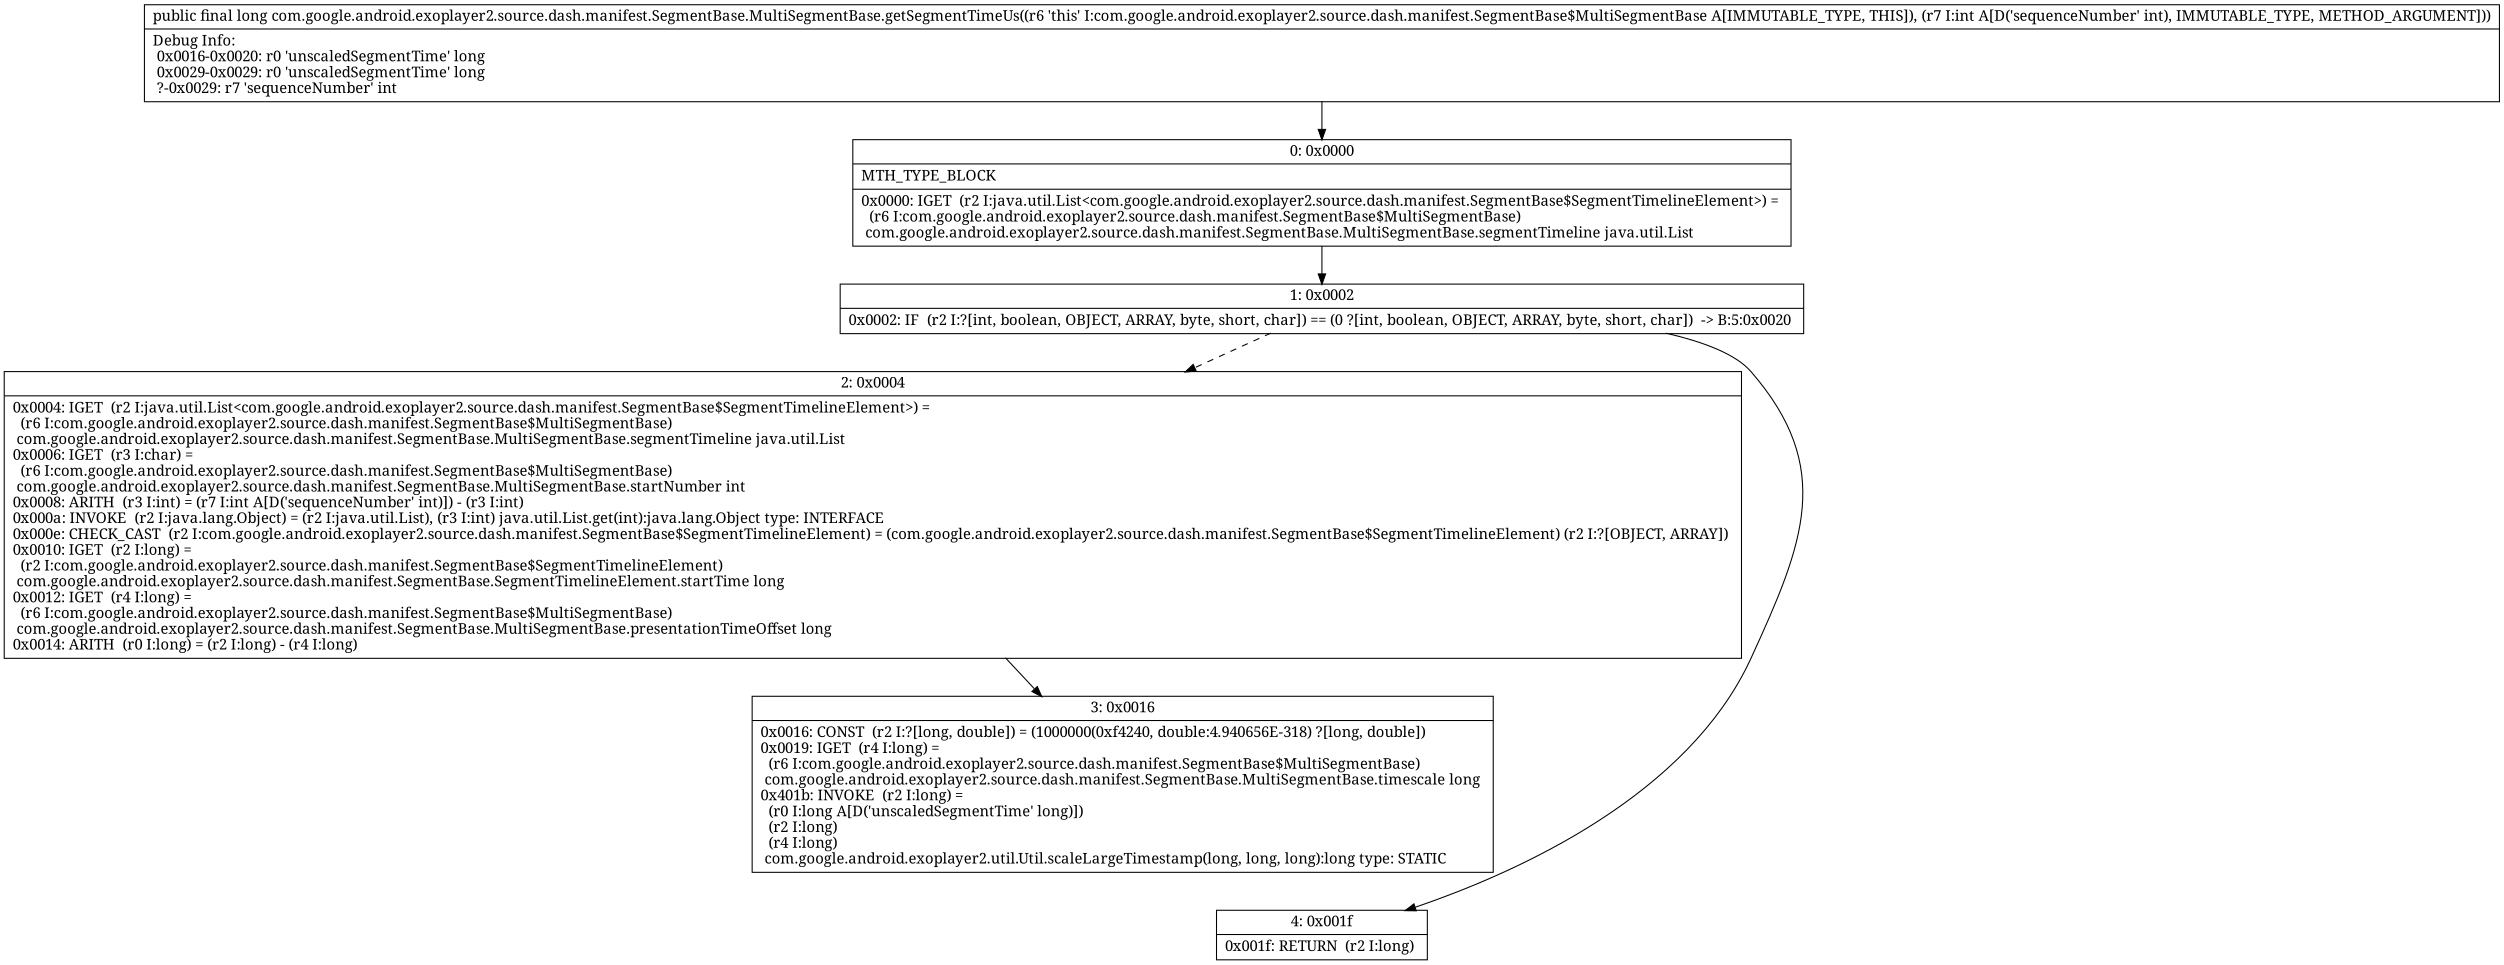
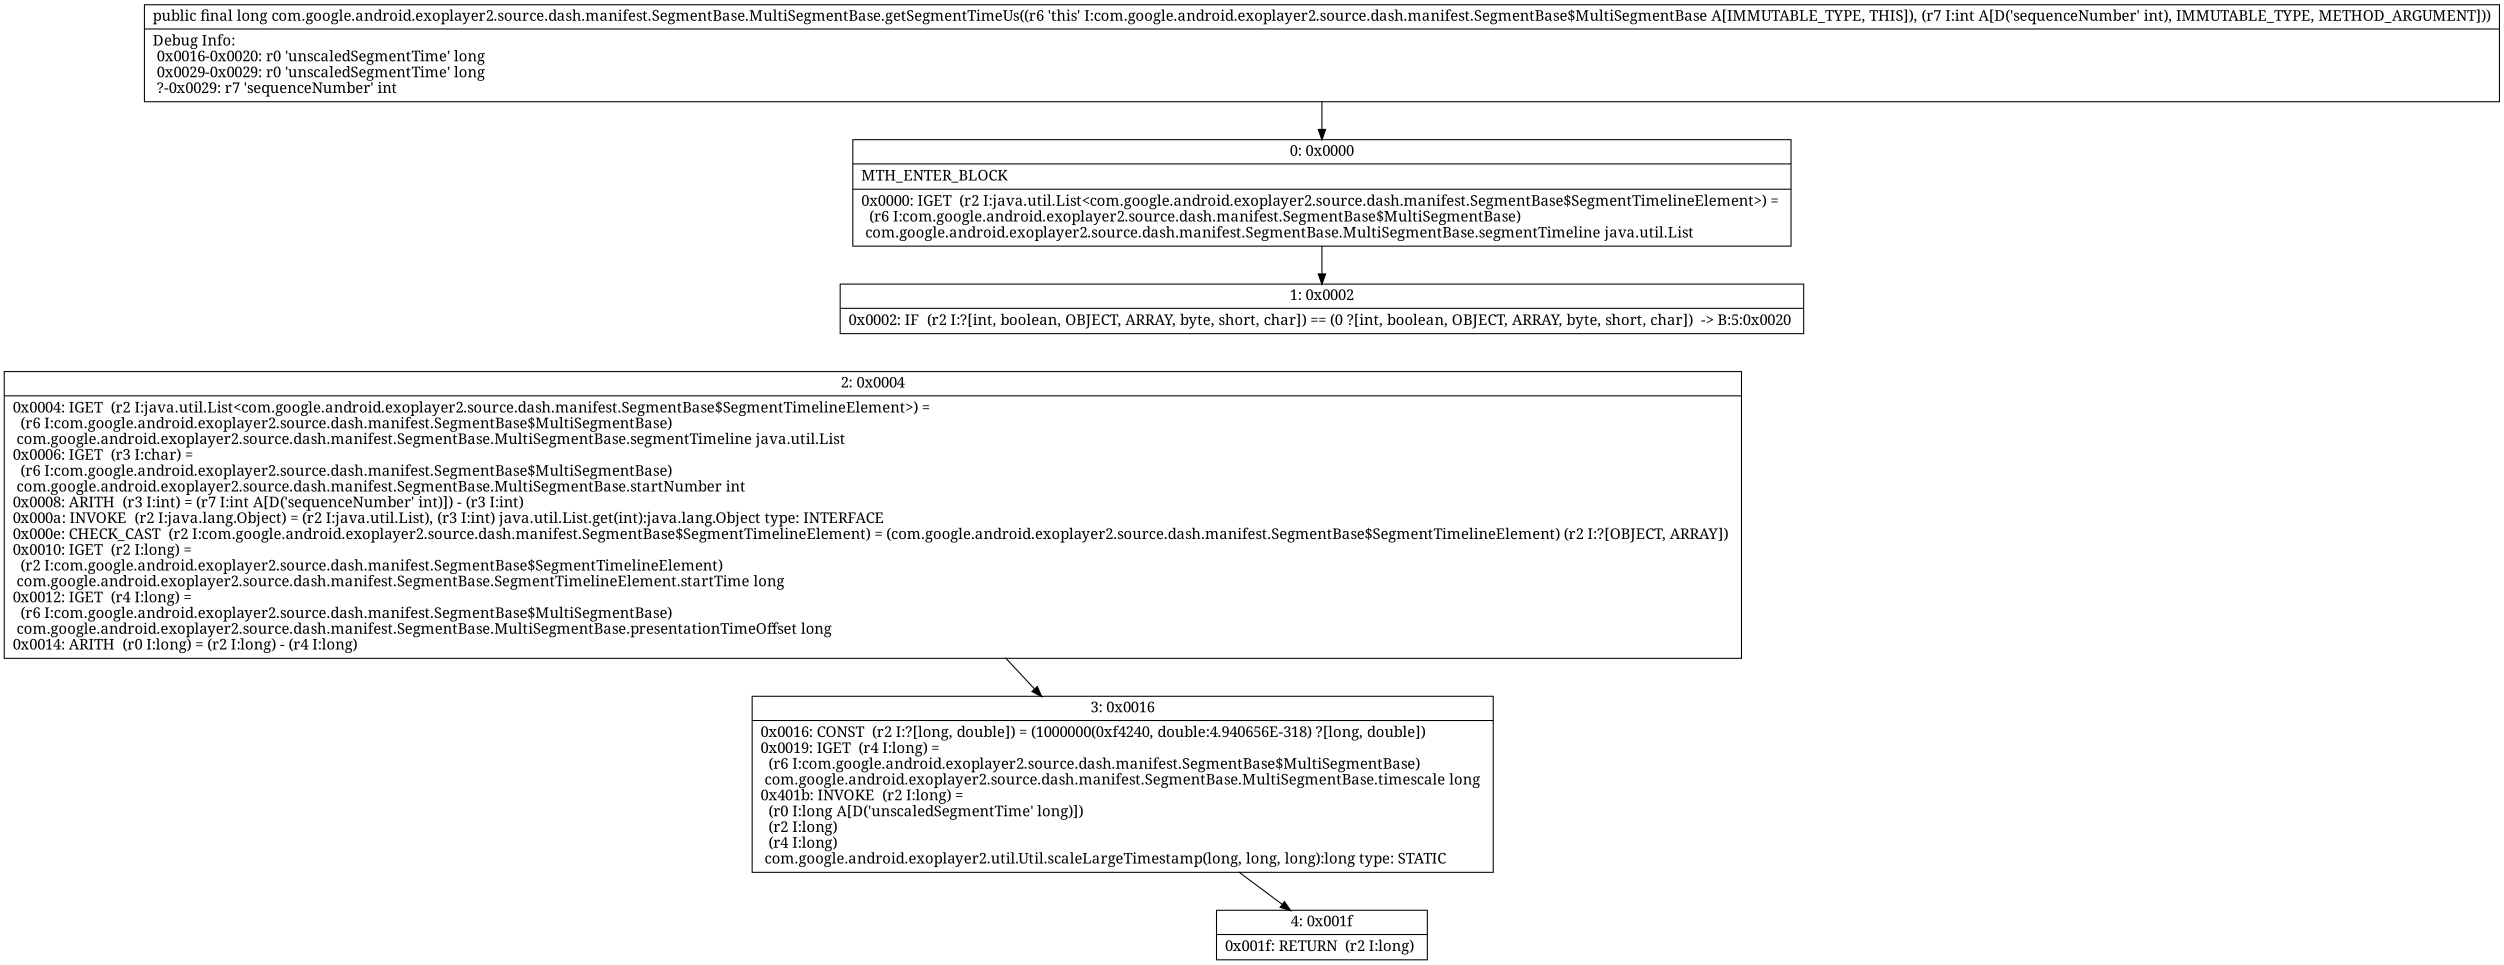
node "0: 0x0000": text "MTH_TYPE_BLOCK" -> "MTH_ENTER_BLOCK"
edge "1: 0x0002" -> "2: 0x0004": removed
edge "1: 0x0002" -> "4: 0x001f": now "3: 0x0016" -> "4: 0x001f"
